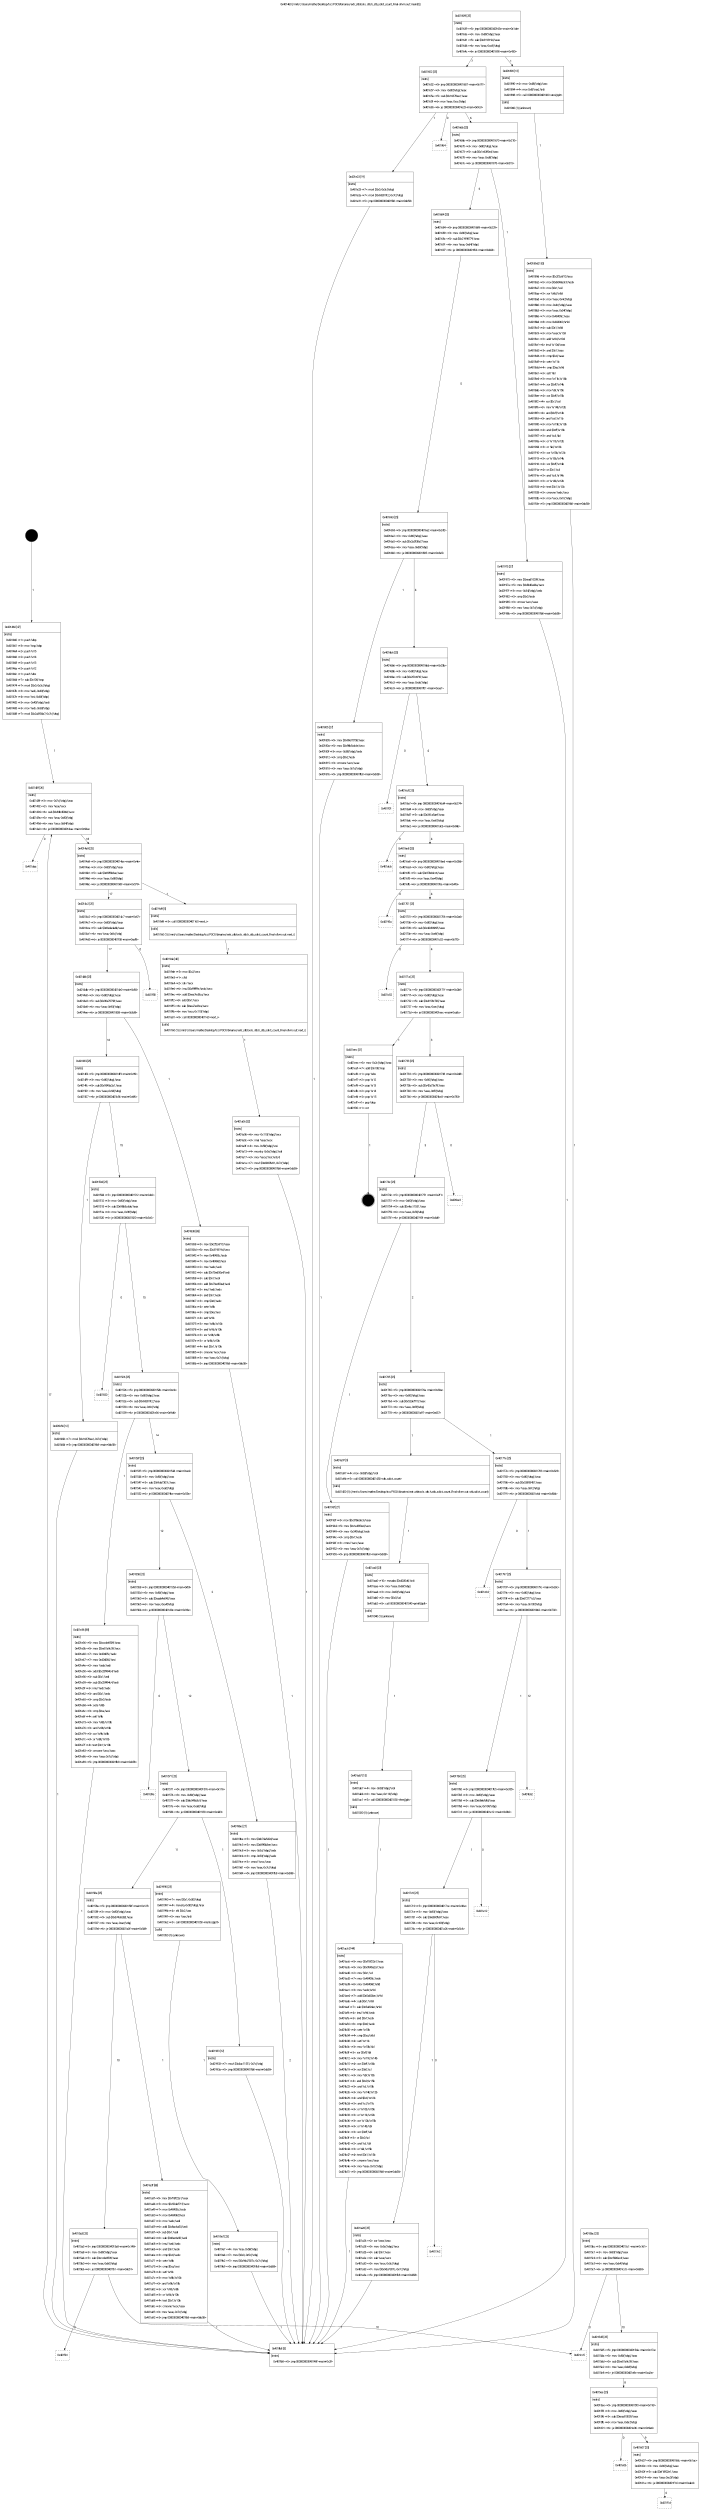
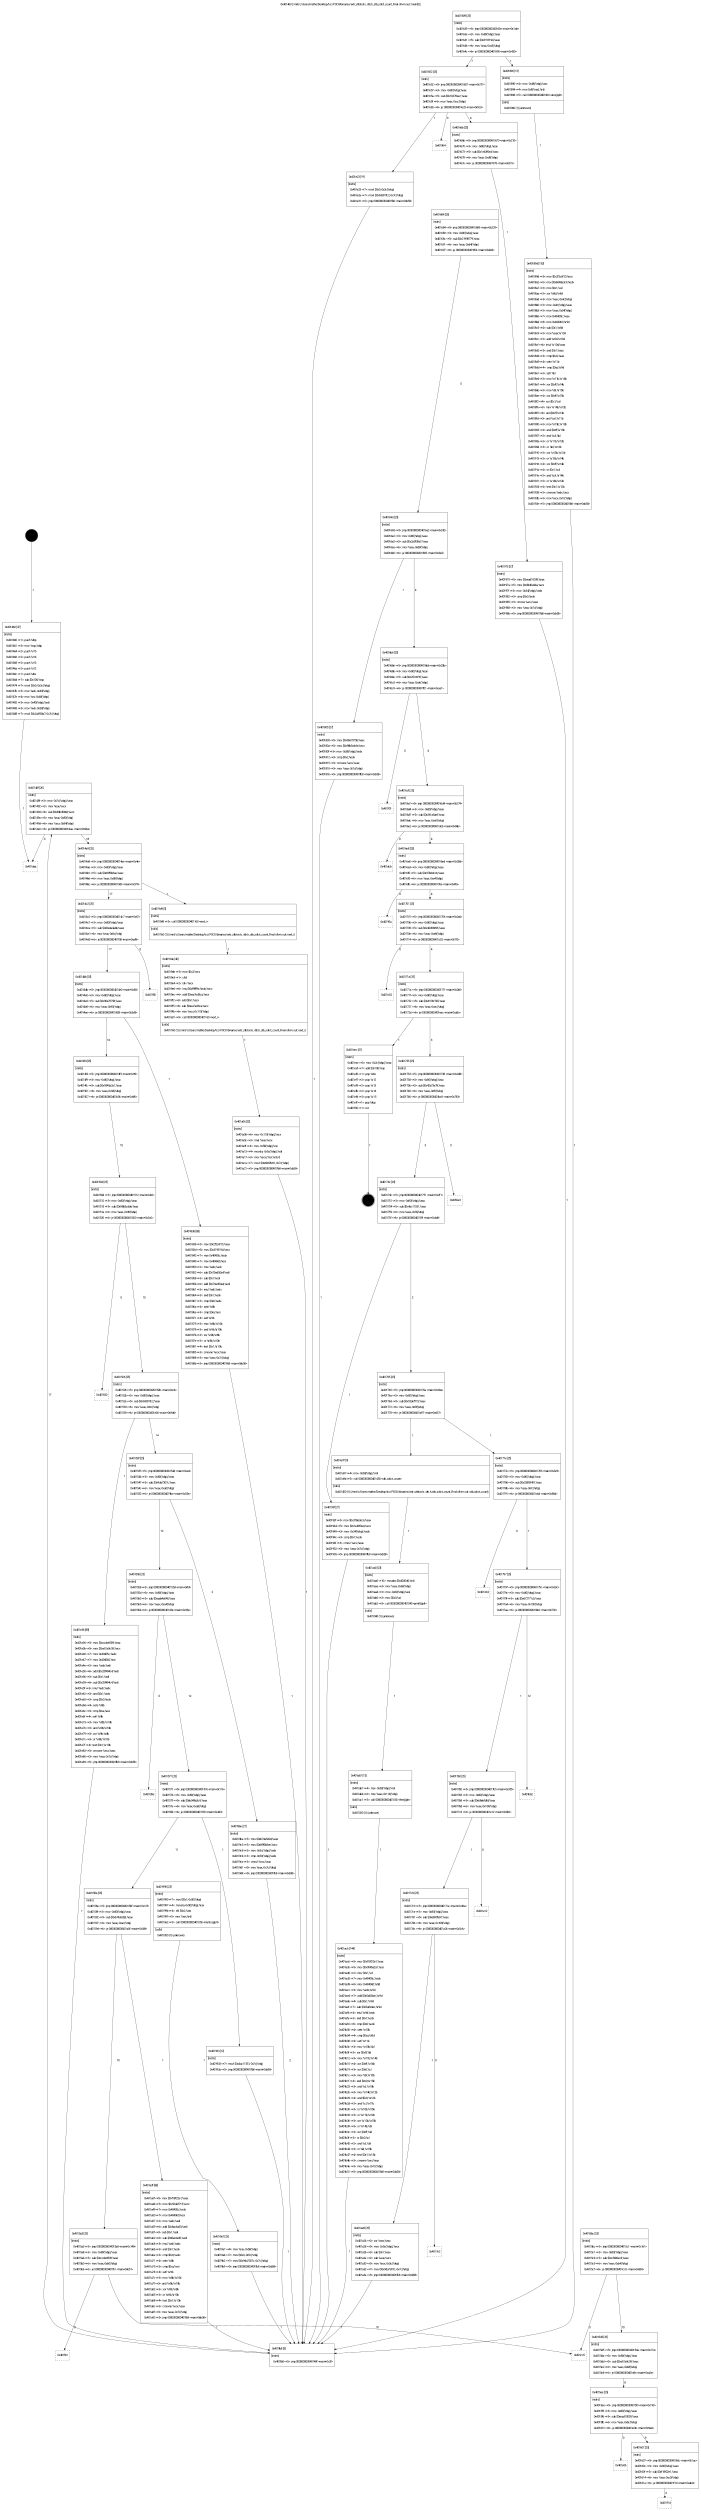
edge "0x40166b [25]" -> "0x401684 [25]": removed, label "5"
edge "0x401460 [47]" -> "0x40148f [26]": now "0x401460 [47]" -> "0x401daa"
node "0x401b56 [12]": removed
